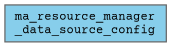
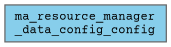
node "ma_resource_manager _data_source_config": label "ma_resource_manager _data_source_config" -> "ma_resource_manager _data_config_config"
